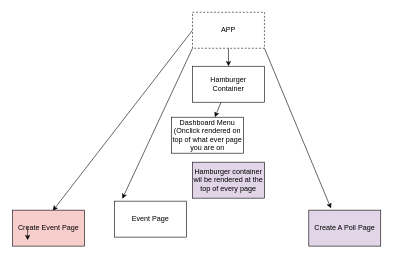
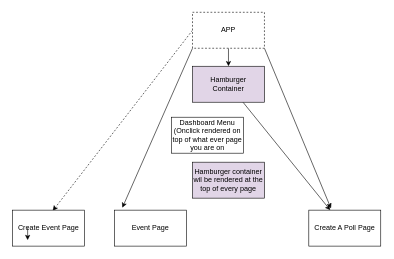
node "Hamburger Container": fillcolor #ffffff -> #e1d5e7
edge "Hamburger Container" -> "Dashboard Menu (Onclick rendered on top of what ever page you are on": now "Hamburger Container" -> "Create A Poll Page"
edge "APP" -> "Create Event Page": style solid -> dashed
node "Event Page": moved (150, 219) -> (150, 228)
node "Create Event Page": fillcolor #f8cecc -> #ffffff
node "Create A Poll Page": fillcolor #e1d5e7 -> #ffffff
